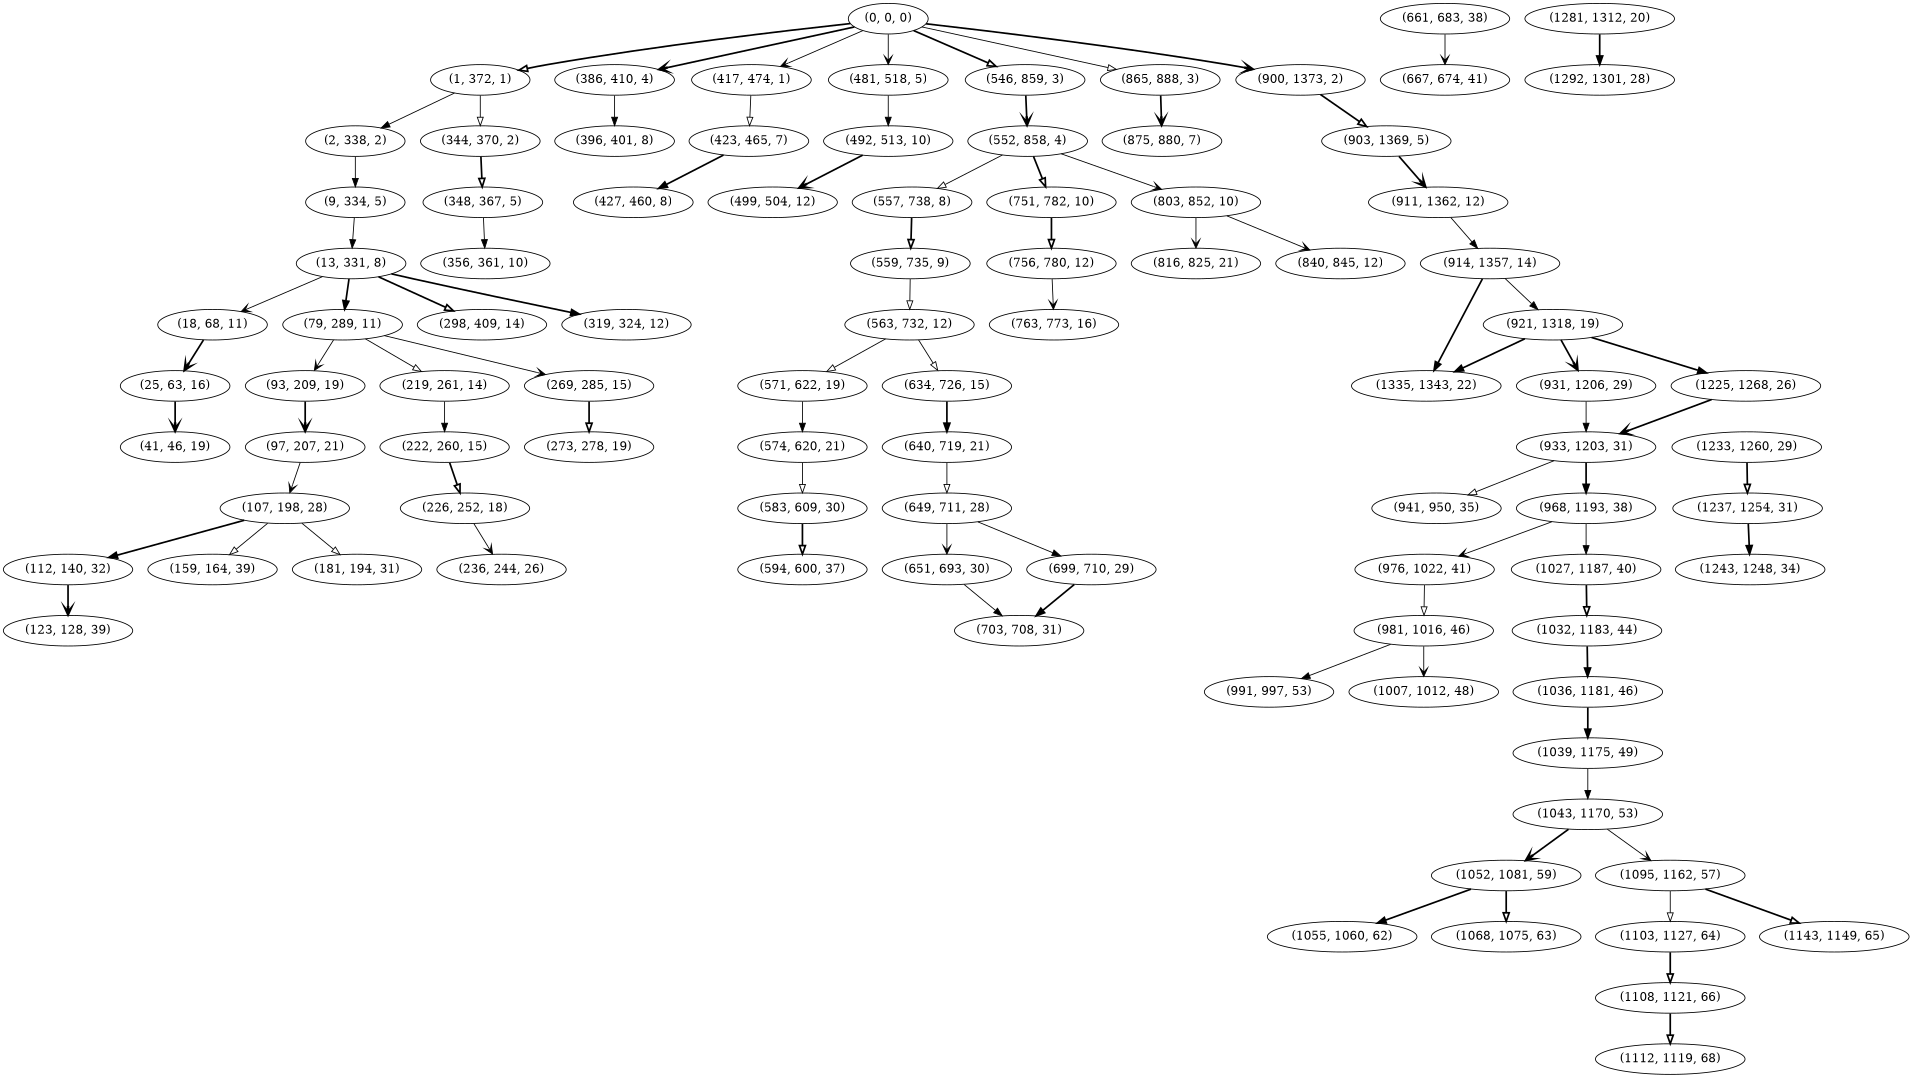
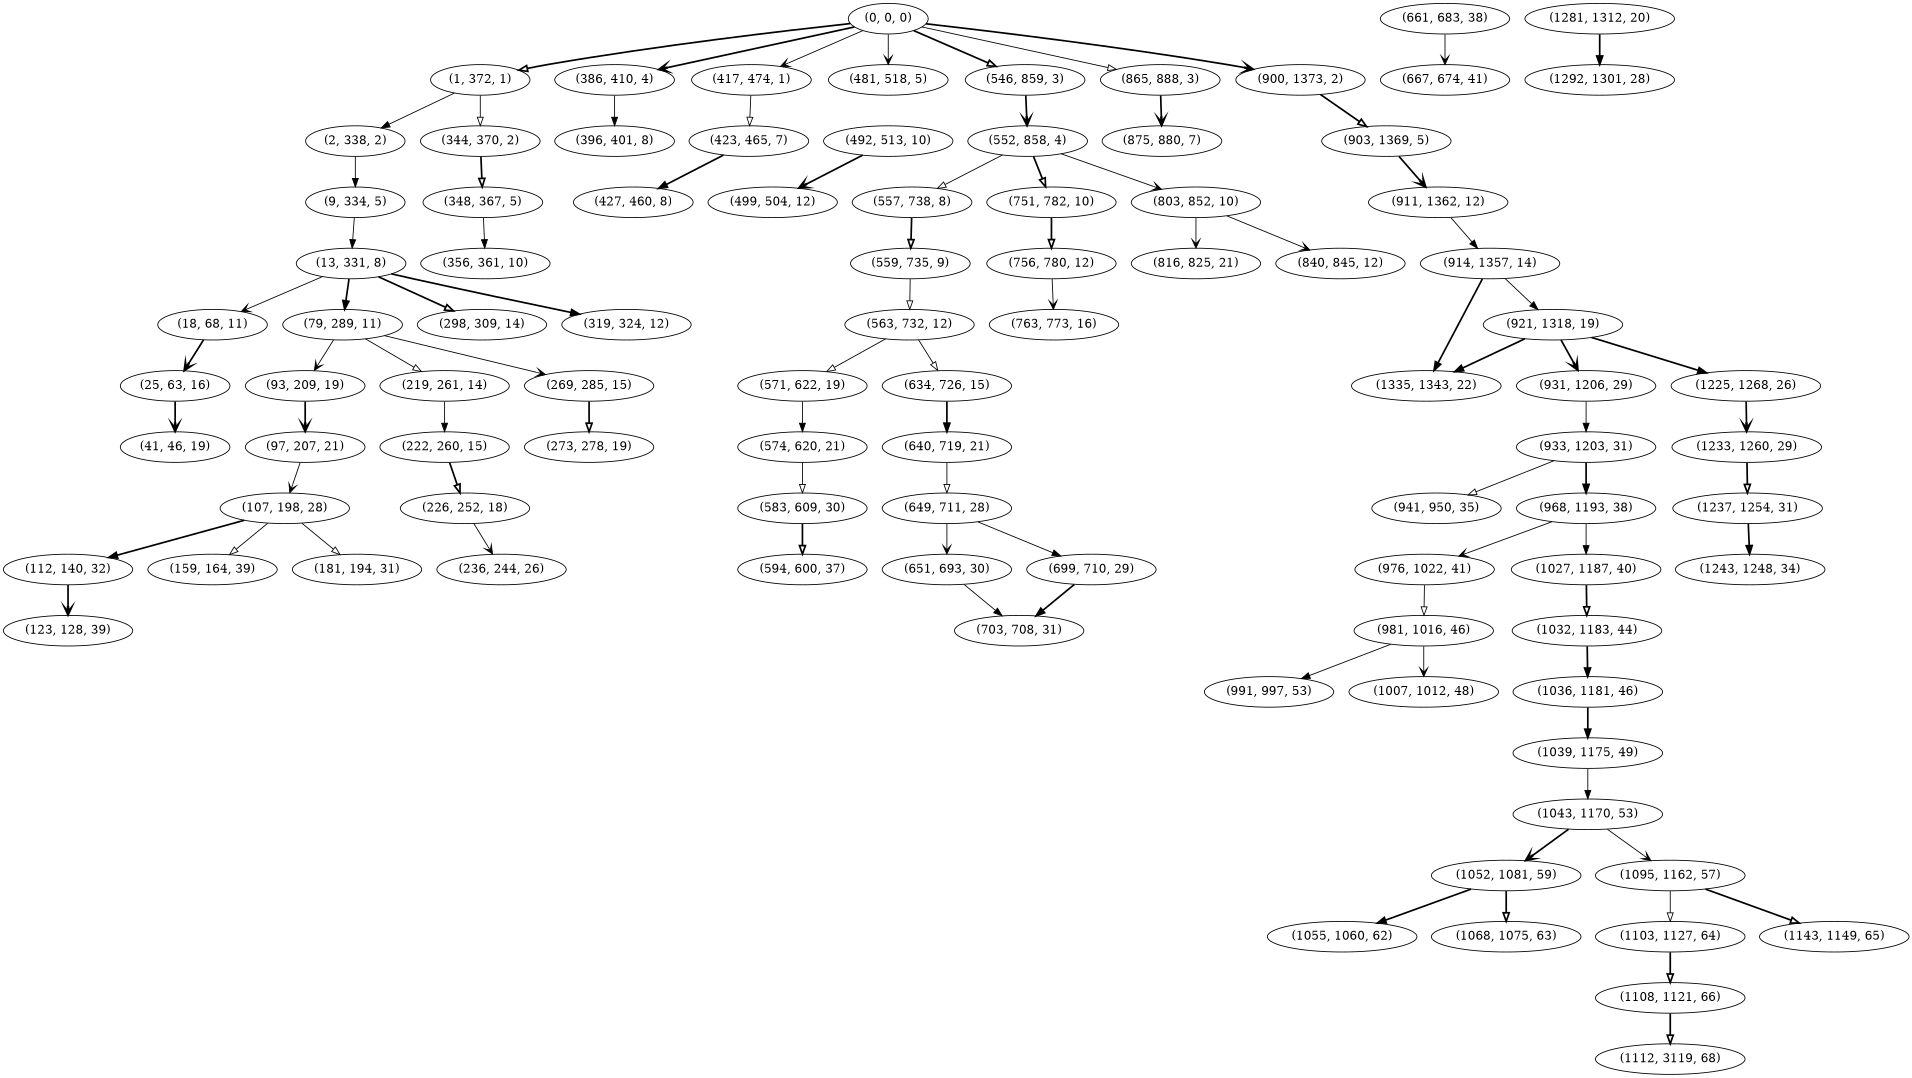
edge "(481, 518, 5)" -> "(492, 513, 10)": removed
node "(298, 409, 14)": label "(298, 409, 14)" -> "(298, 309, 14)"
edge "(1225, 1268, 26)" -> "(933, 1203, 31)": now "(1225, 1268, 26)" -> "(1233, 1260, 29)"
node "(1112, 1119, 68)": label "(1112, 1119, 68)" -> "(1112, 3119, 68)"
